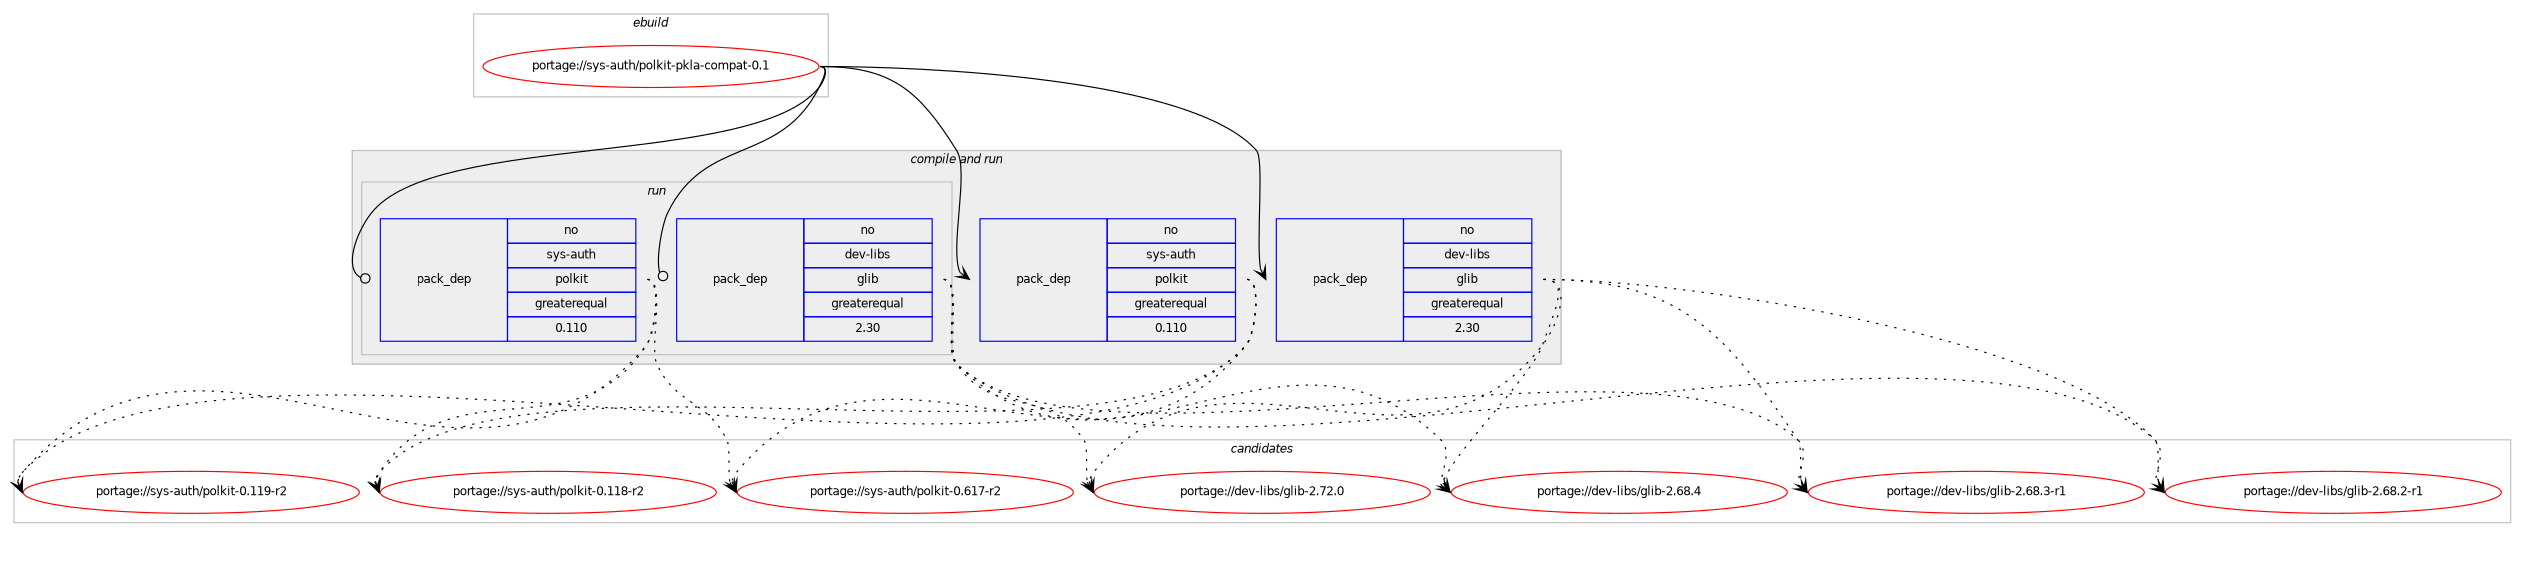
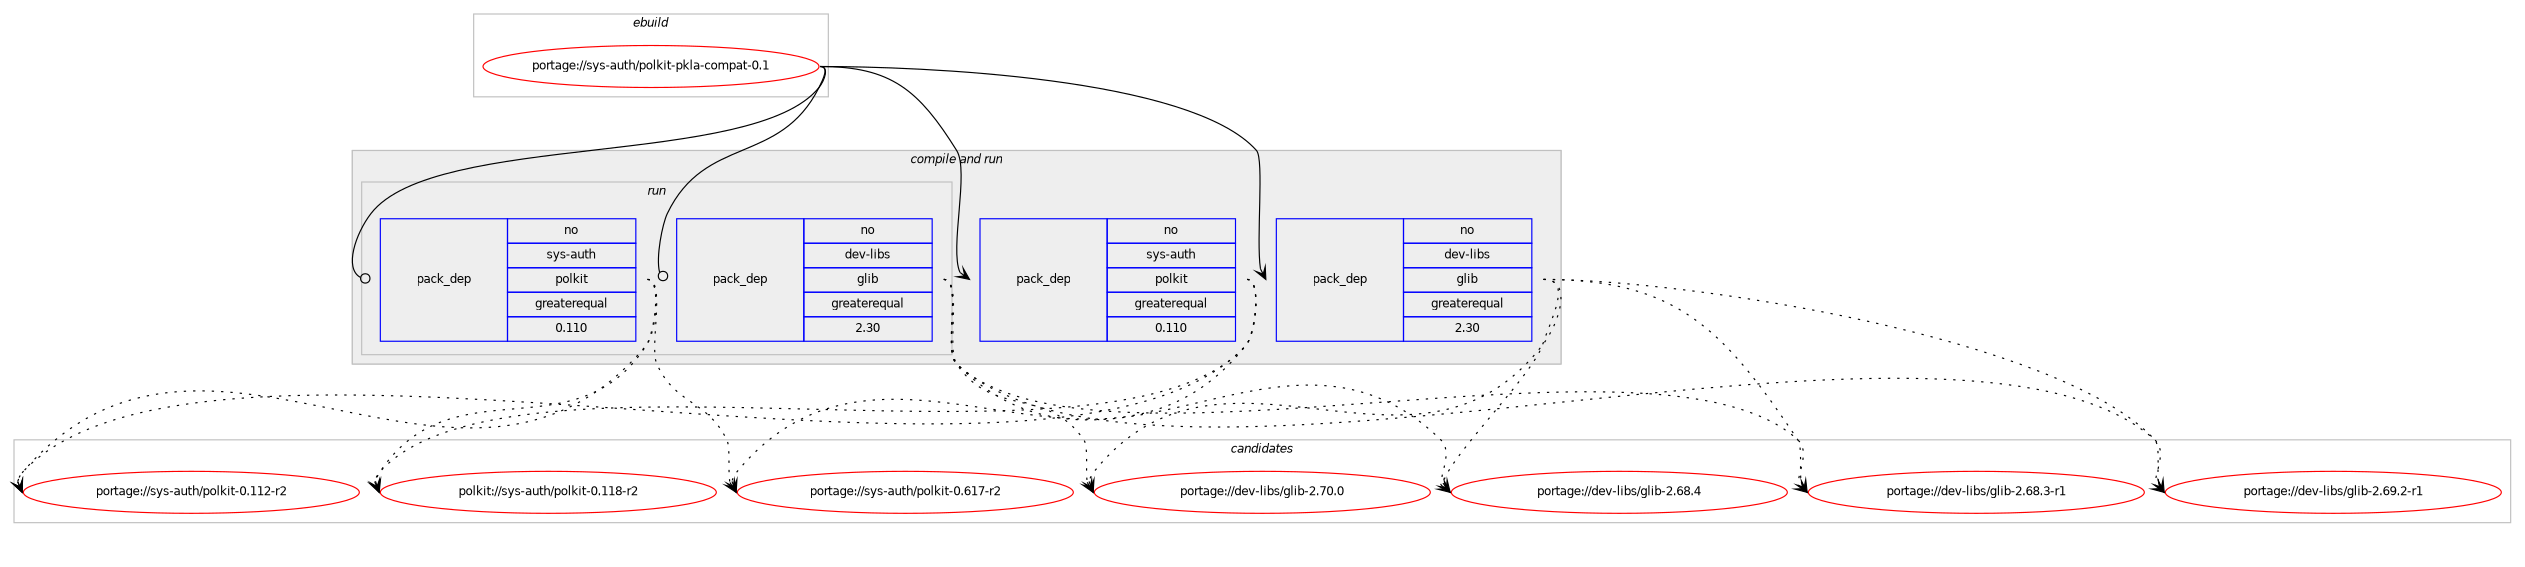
node "portage://sys-auth/polkit-0.119-r2": label "portage://sys-auth/polkit-0.119-r2" -> "portage://sys-auth/polkit-0.112-r2"
node "portage://sys-auth/polkit-0.118-r2": label "portage://sys-auth/polkit-0.118-r2" -> "polkit://sys-auth/polkit-0.118-r2"
node "portage://dev-libs/glib-2.72.0": label "portage://dev-libs/glib-2.72.0" -> "portage://dev-libs/glib-2.70.0"
node "portage://dev-libs/glib-2.68.2-r1": label "portage://dev-libs/glib-2.68.2-r1" -> "portage://dev-libs/glib-2.69.2-r1"
